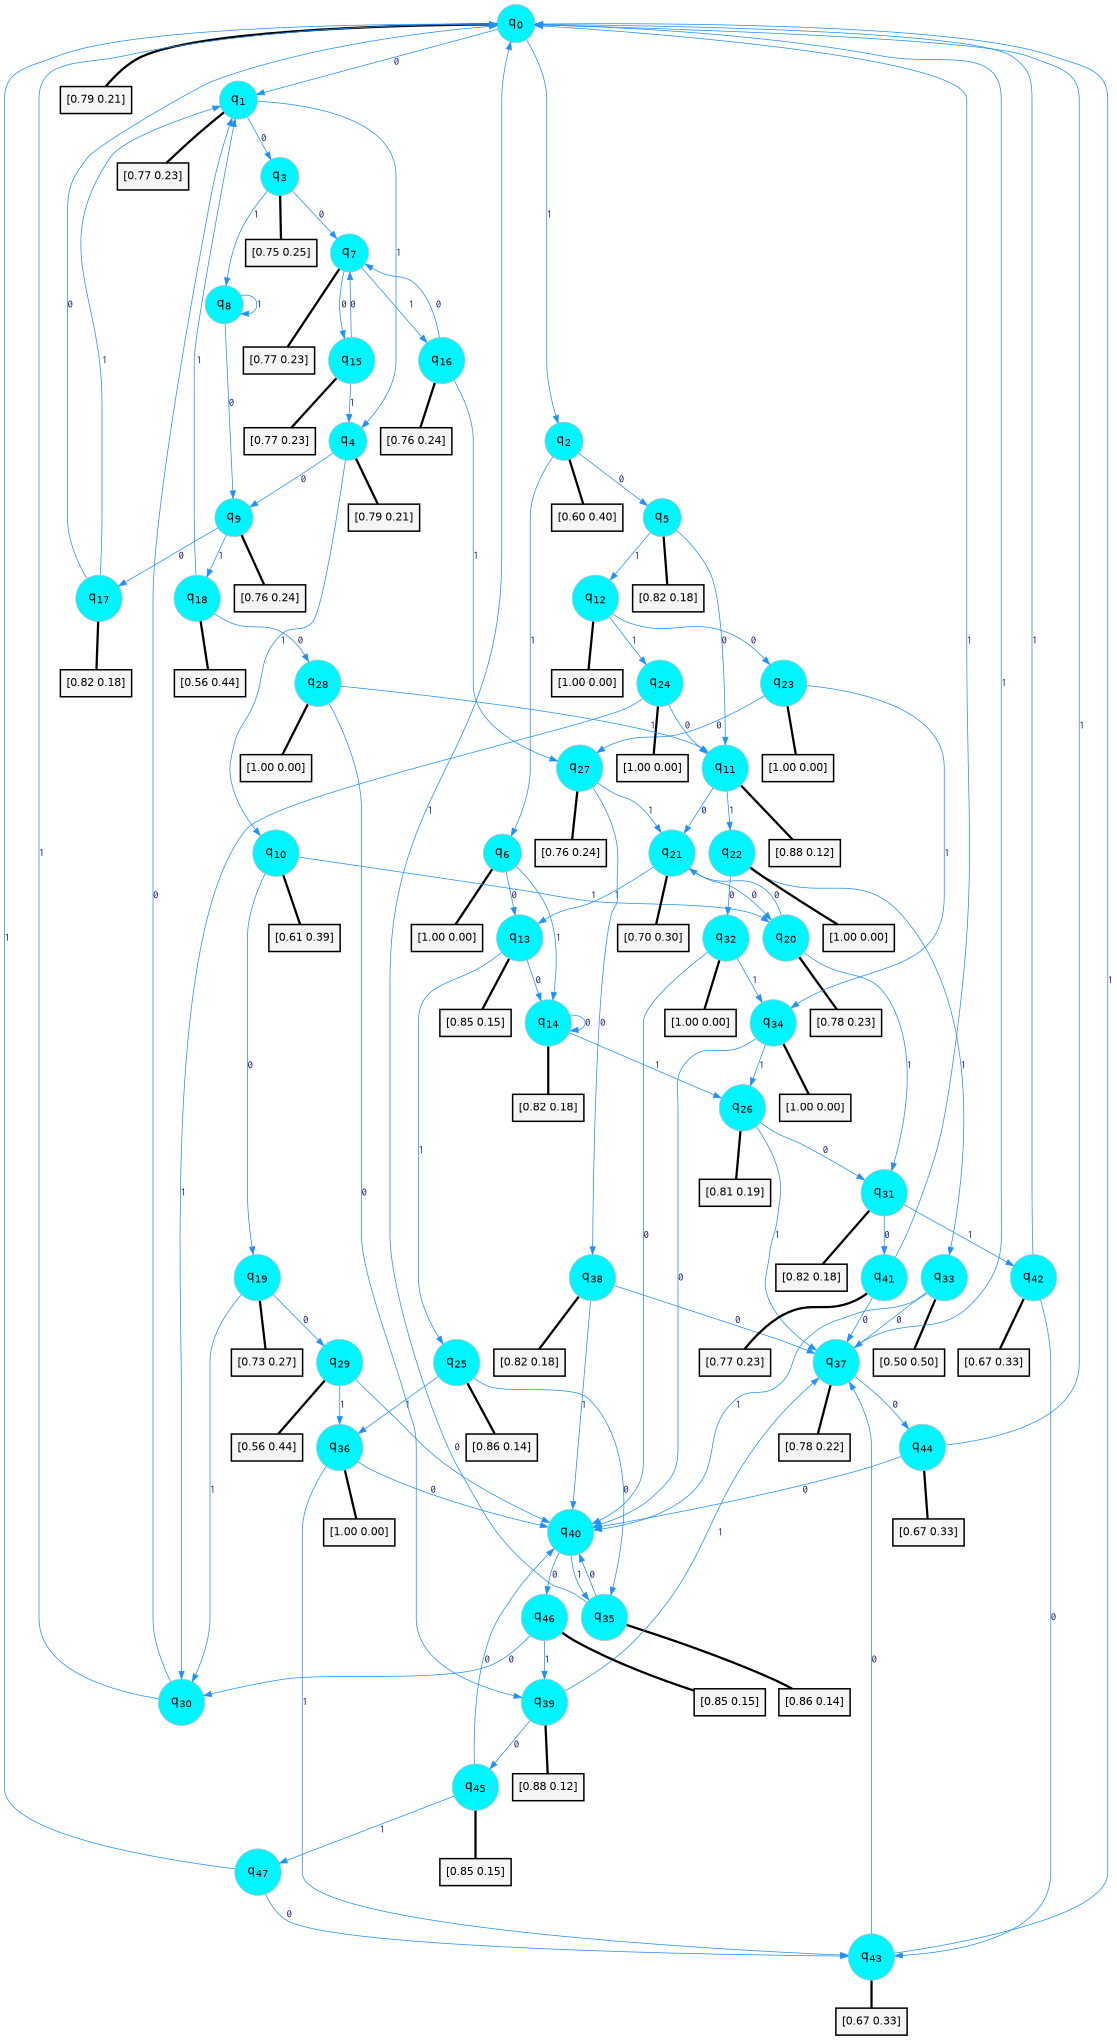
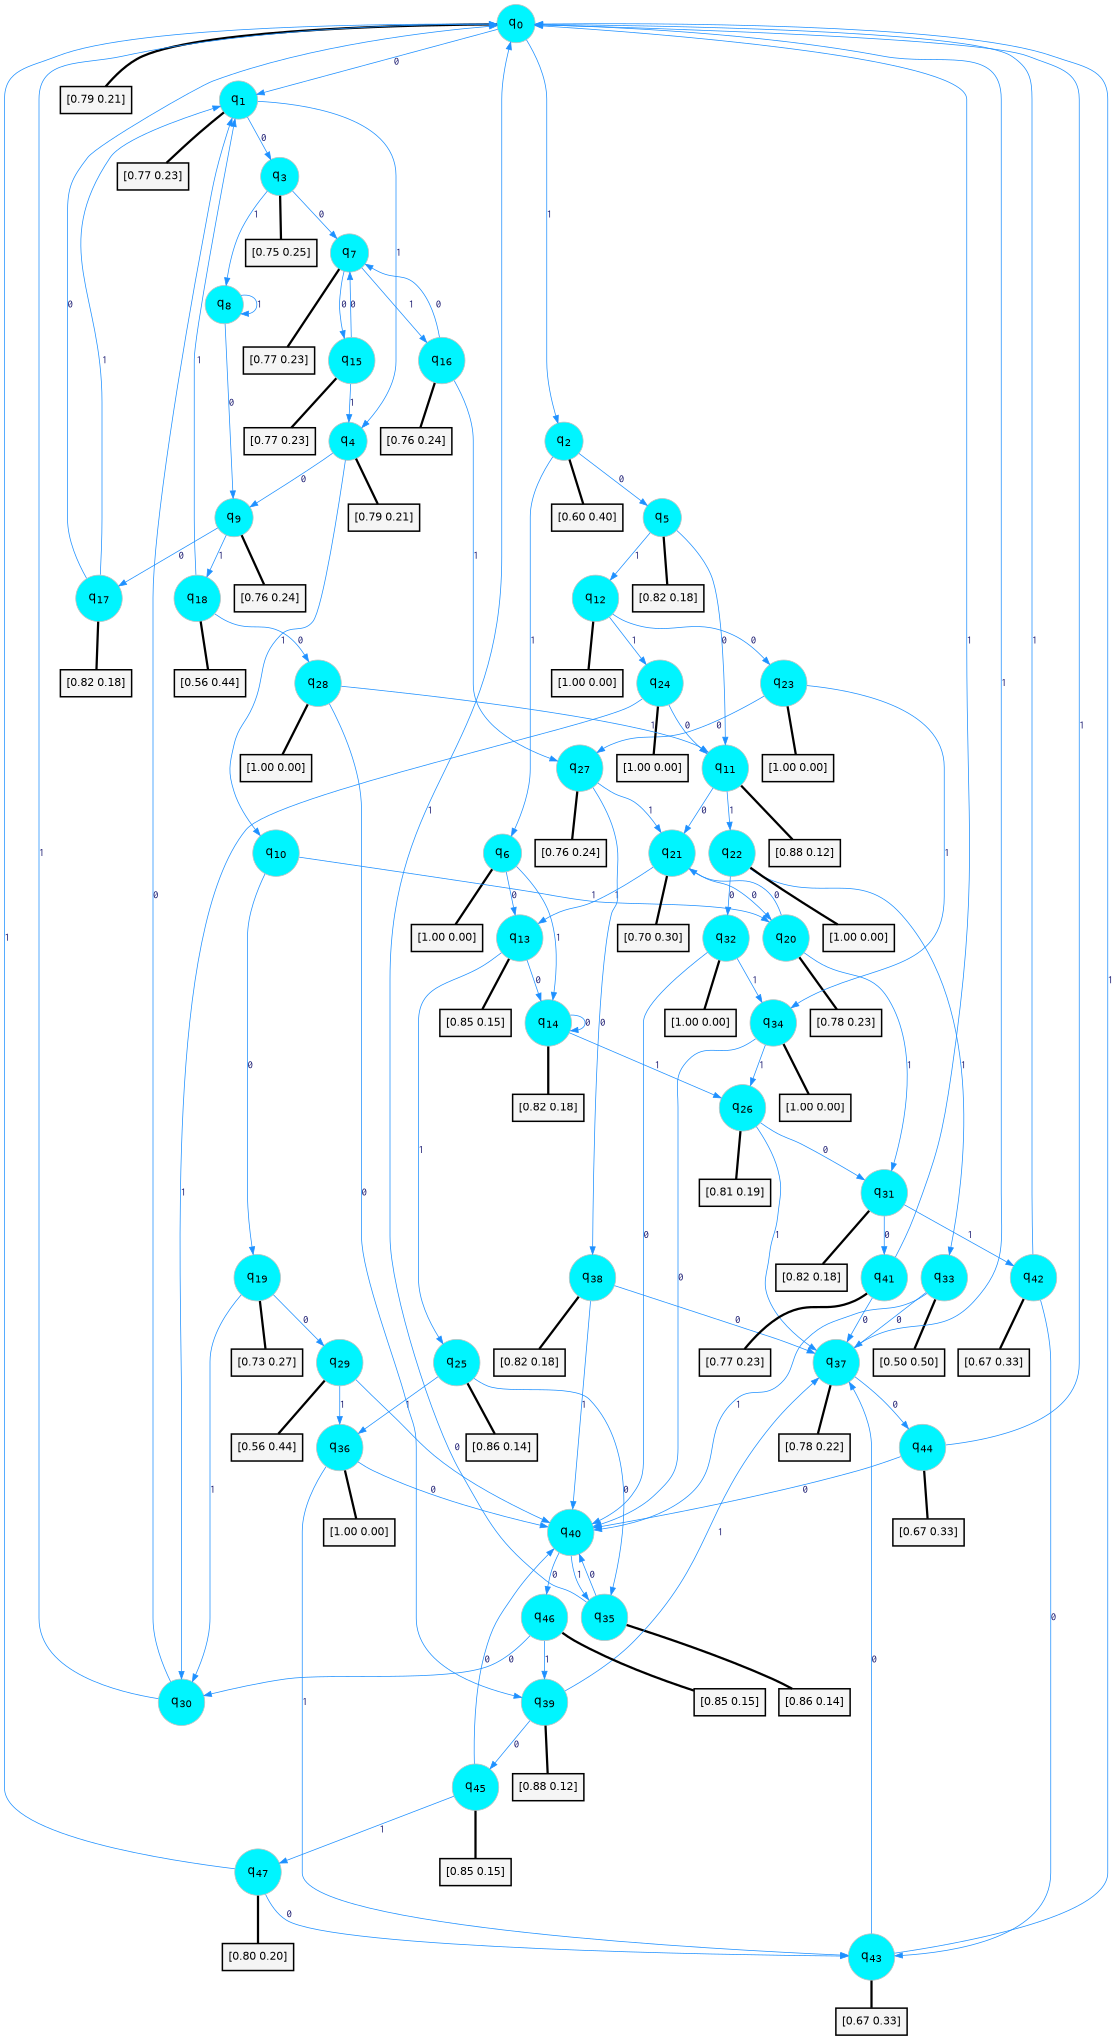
node "[0.61 0.39]": removed
node "[0.80 0.20]": added
